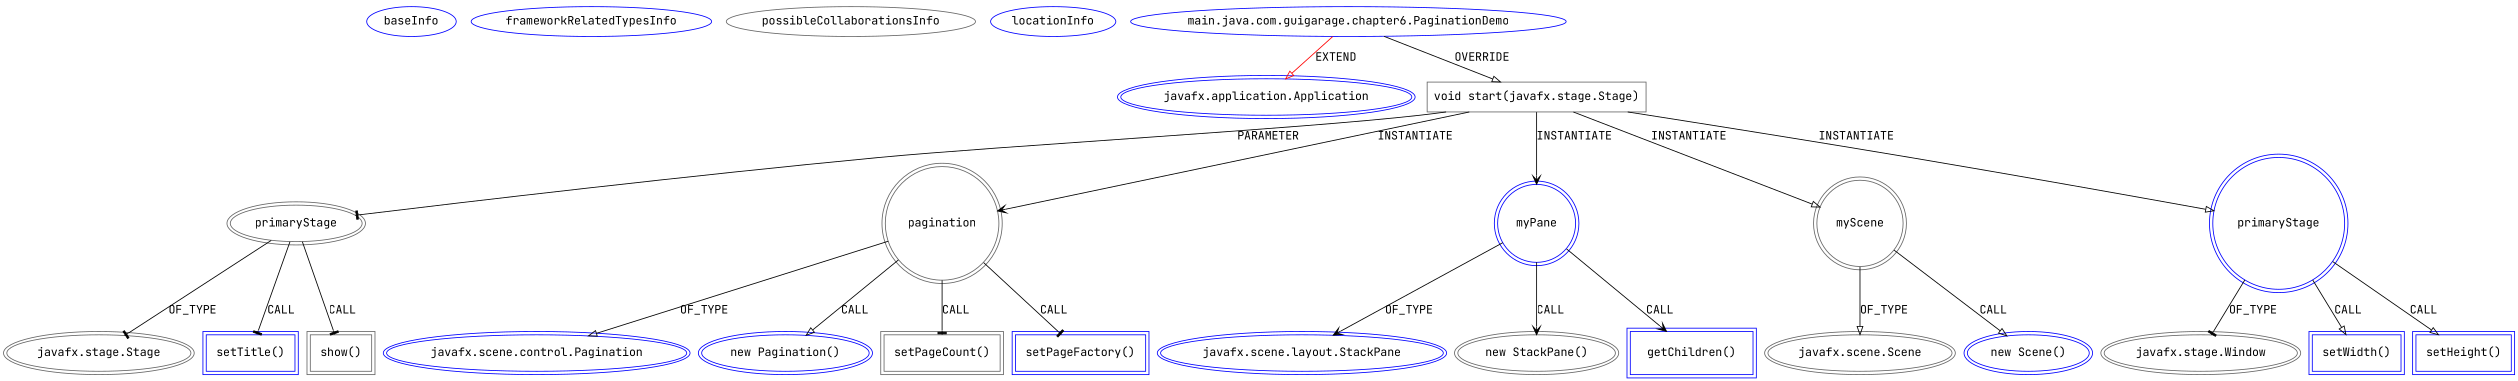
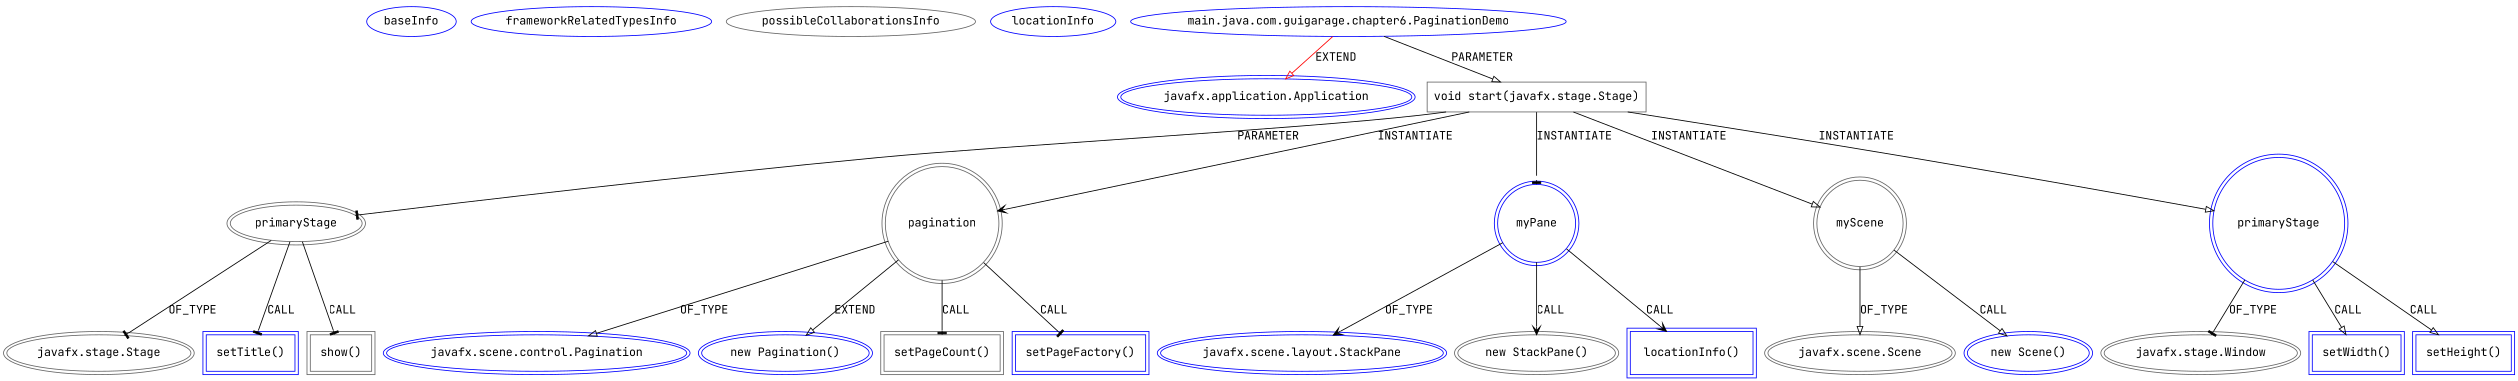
edge "main.java.com.guigarage.chapter6.PaginationDemo" -> "void start(javafx.stage.Stage)": label "OVERRIDE" -> "PARAMETER"
edge "void start(javafx.stage.Stage)" -> "myPane": arrowhead vee -> tee
edge "pagination" -> "new Pagination()": label "CALL" -> "EXTEND"
node "getChildren()": label "getChildren()" -> "locationInfo()"
